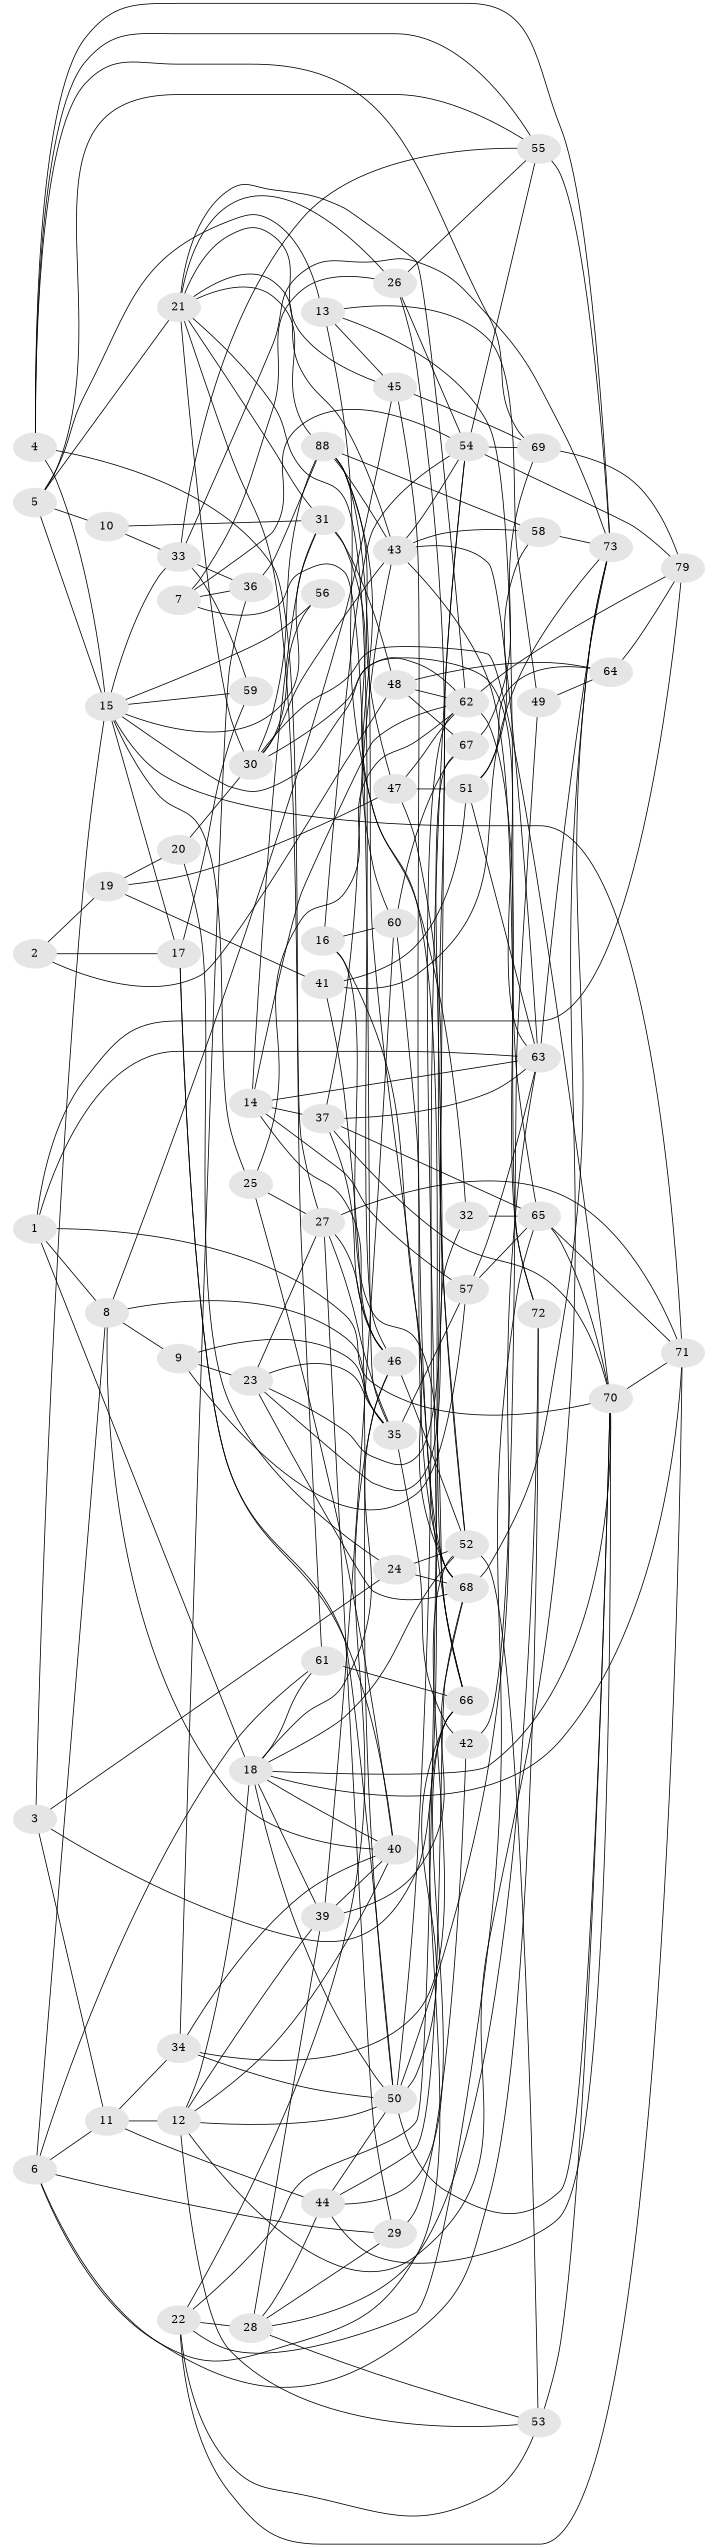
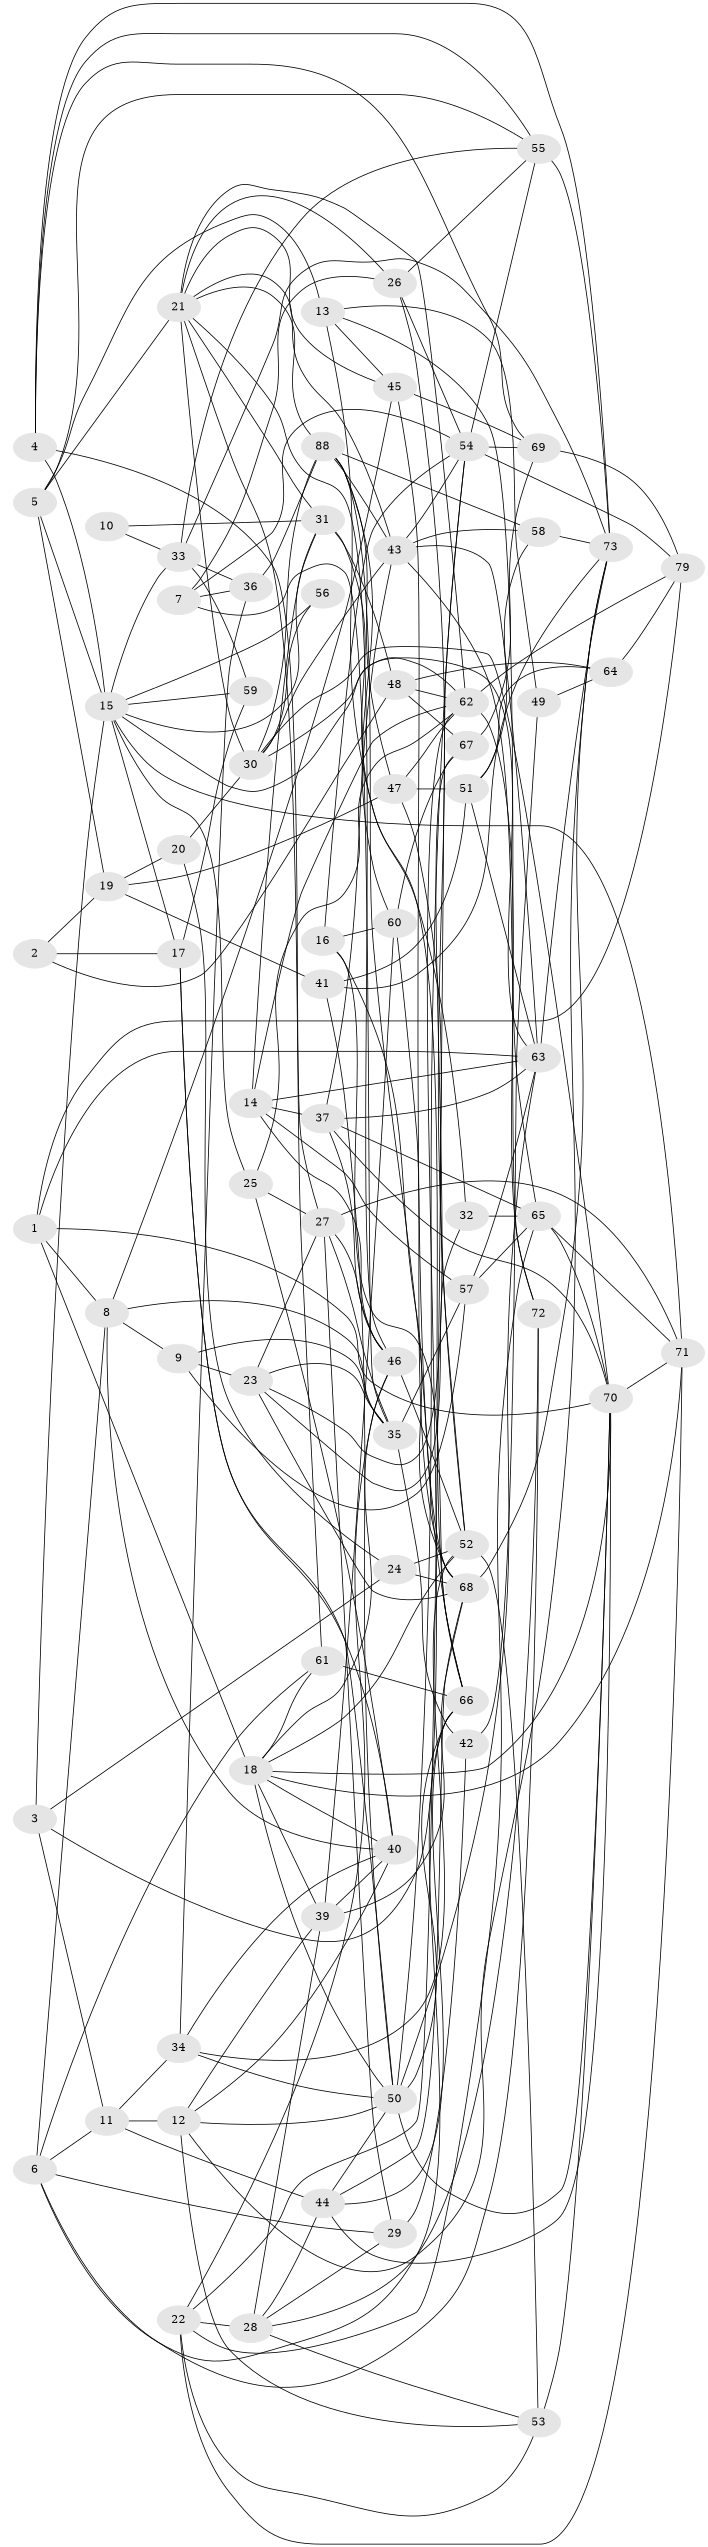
edge "5" -- "10": now "5" -- "19"
edge "18" -- "12": removed
